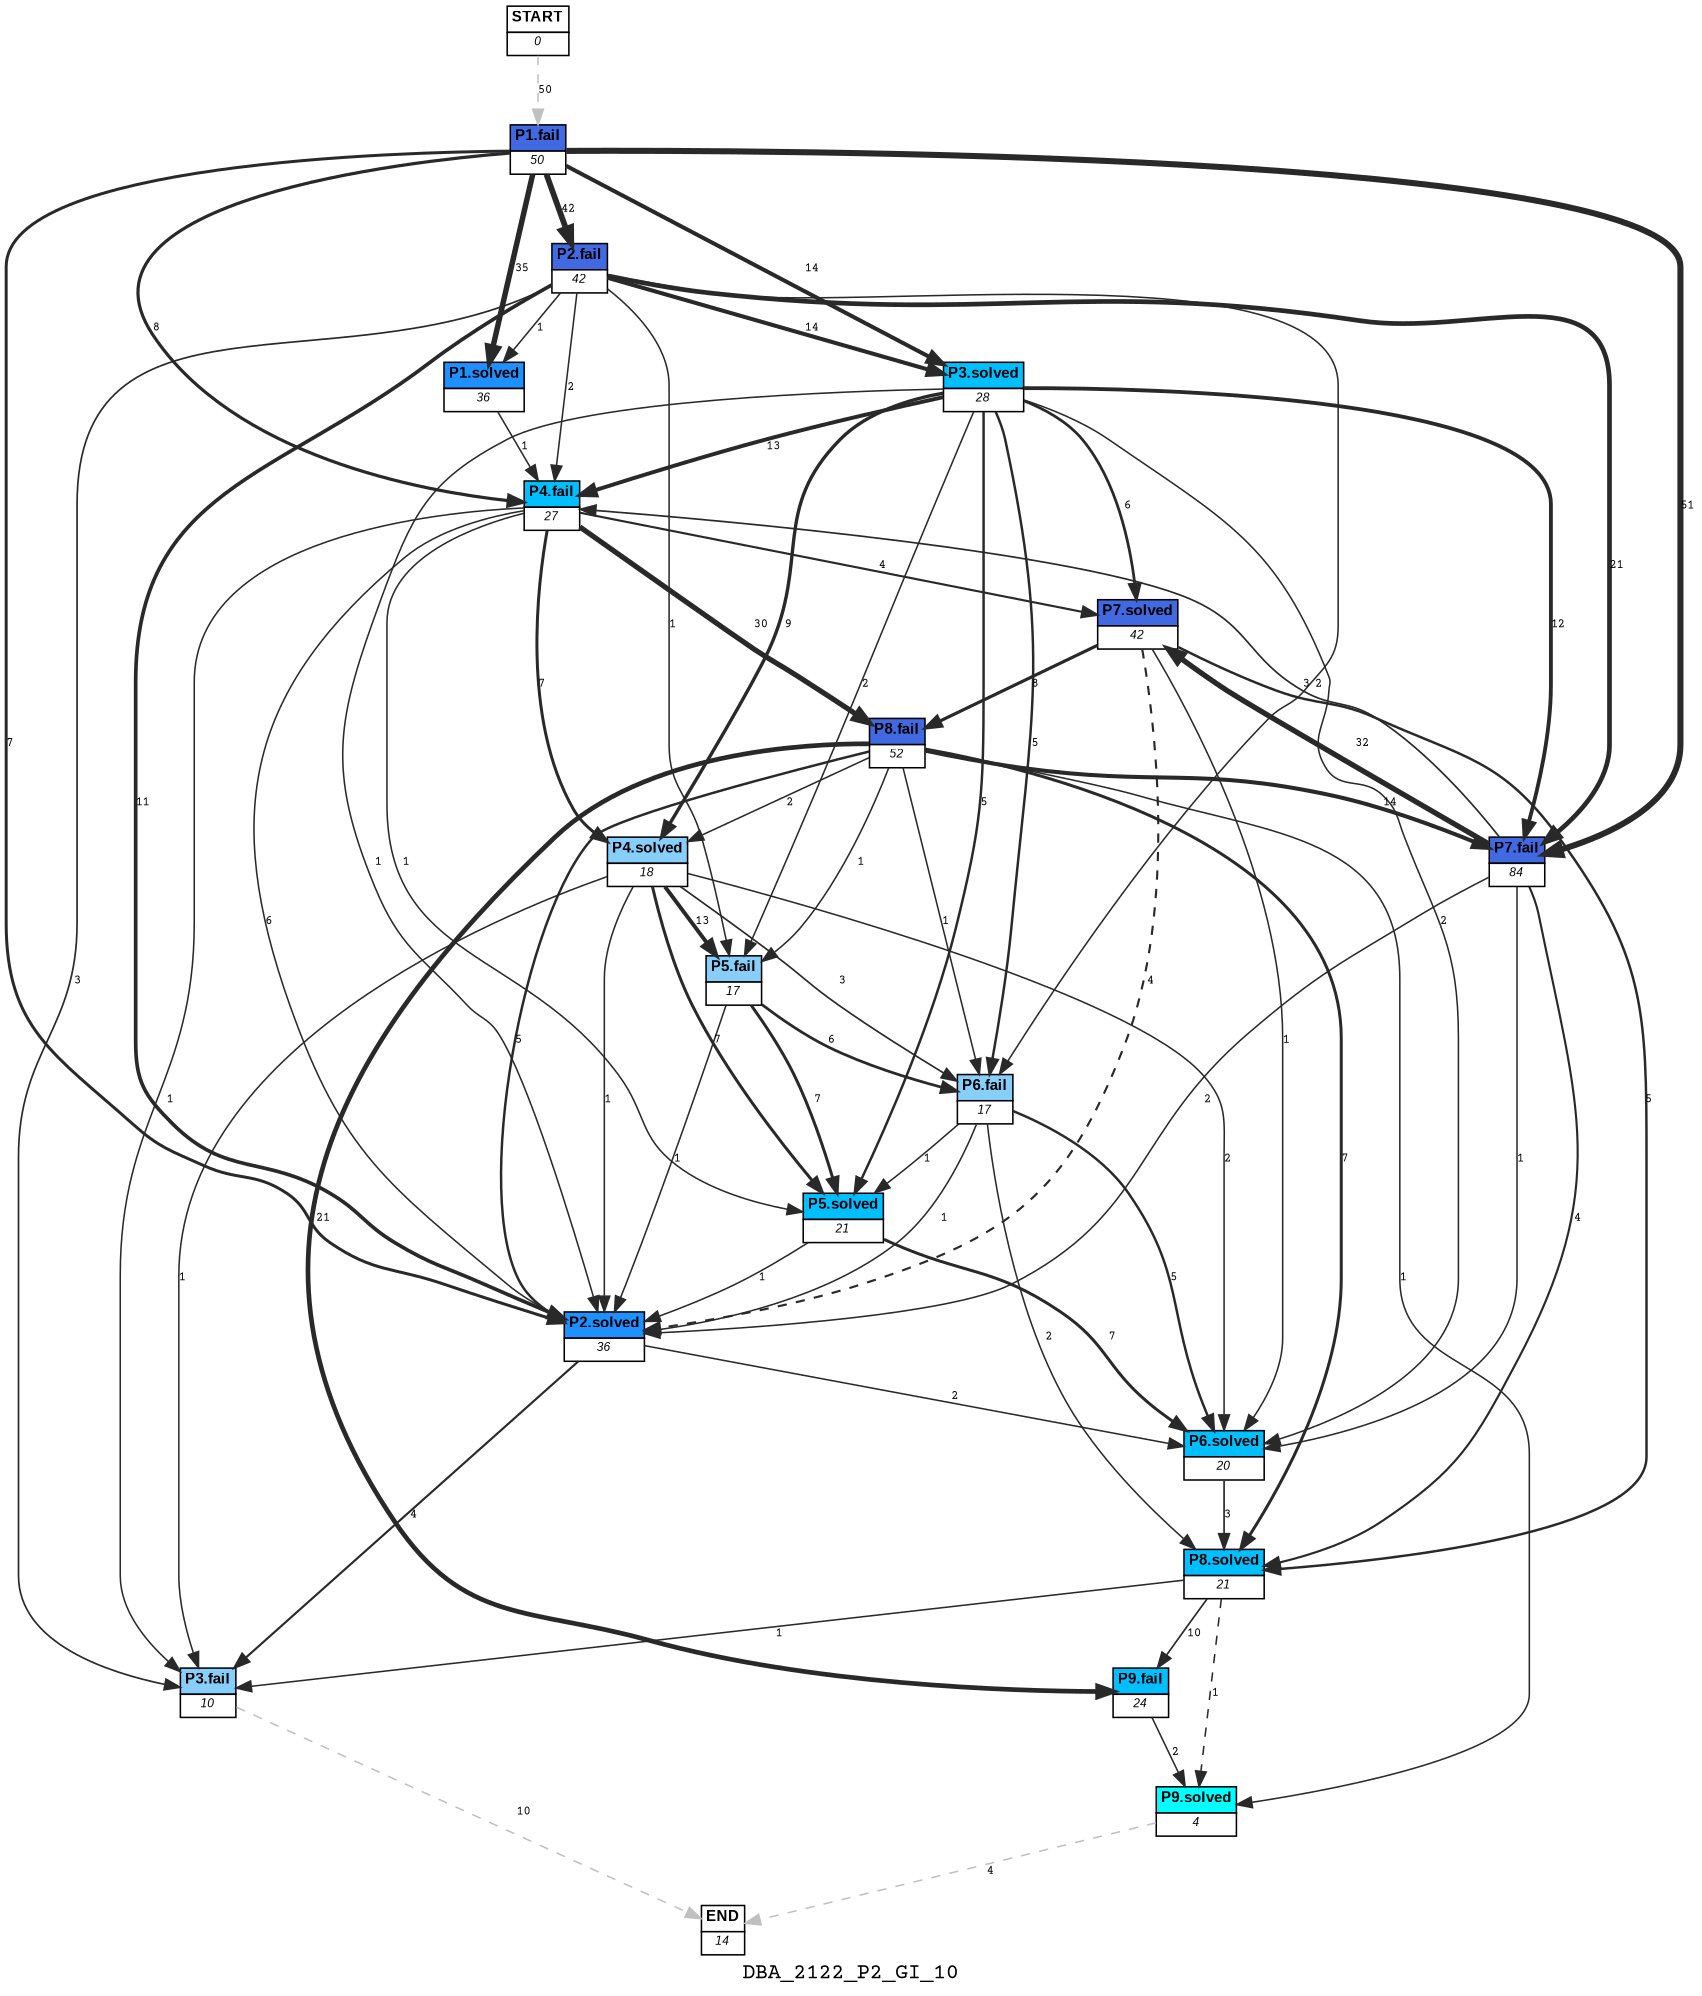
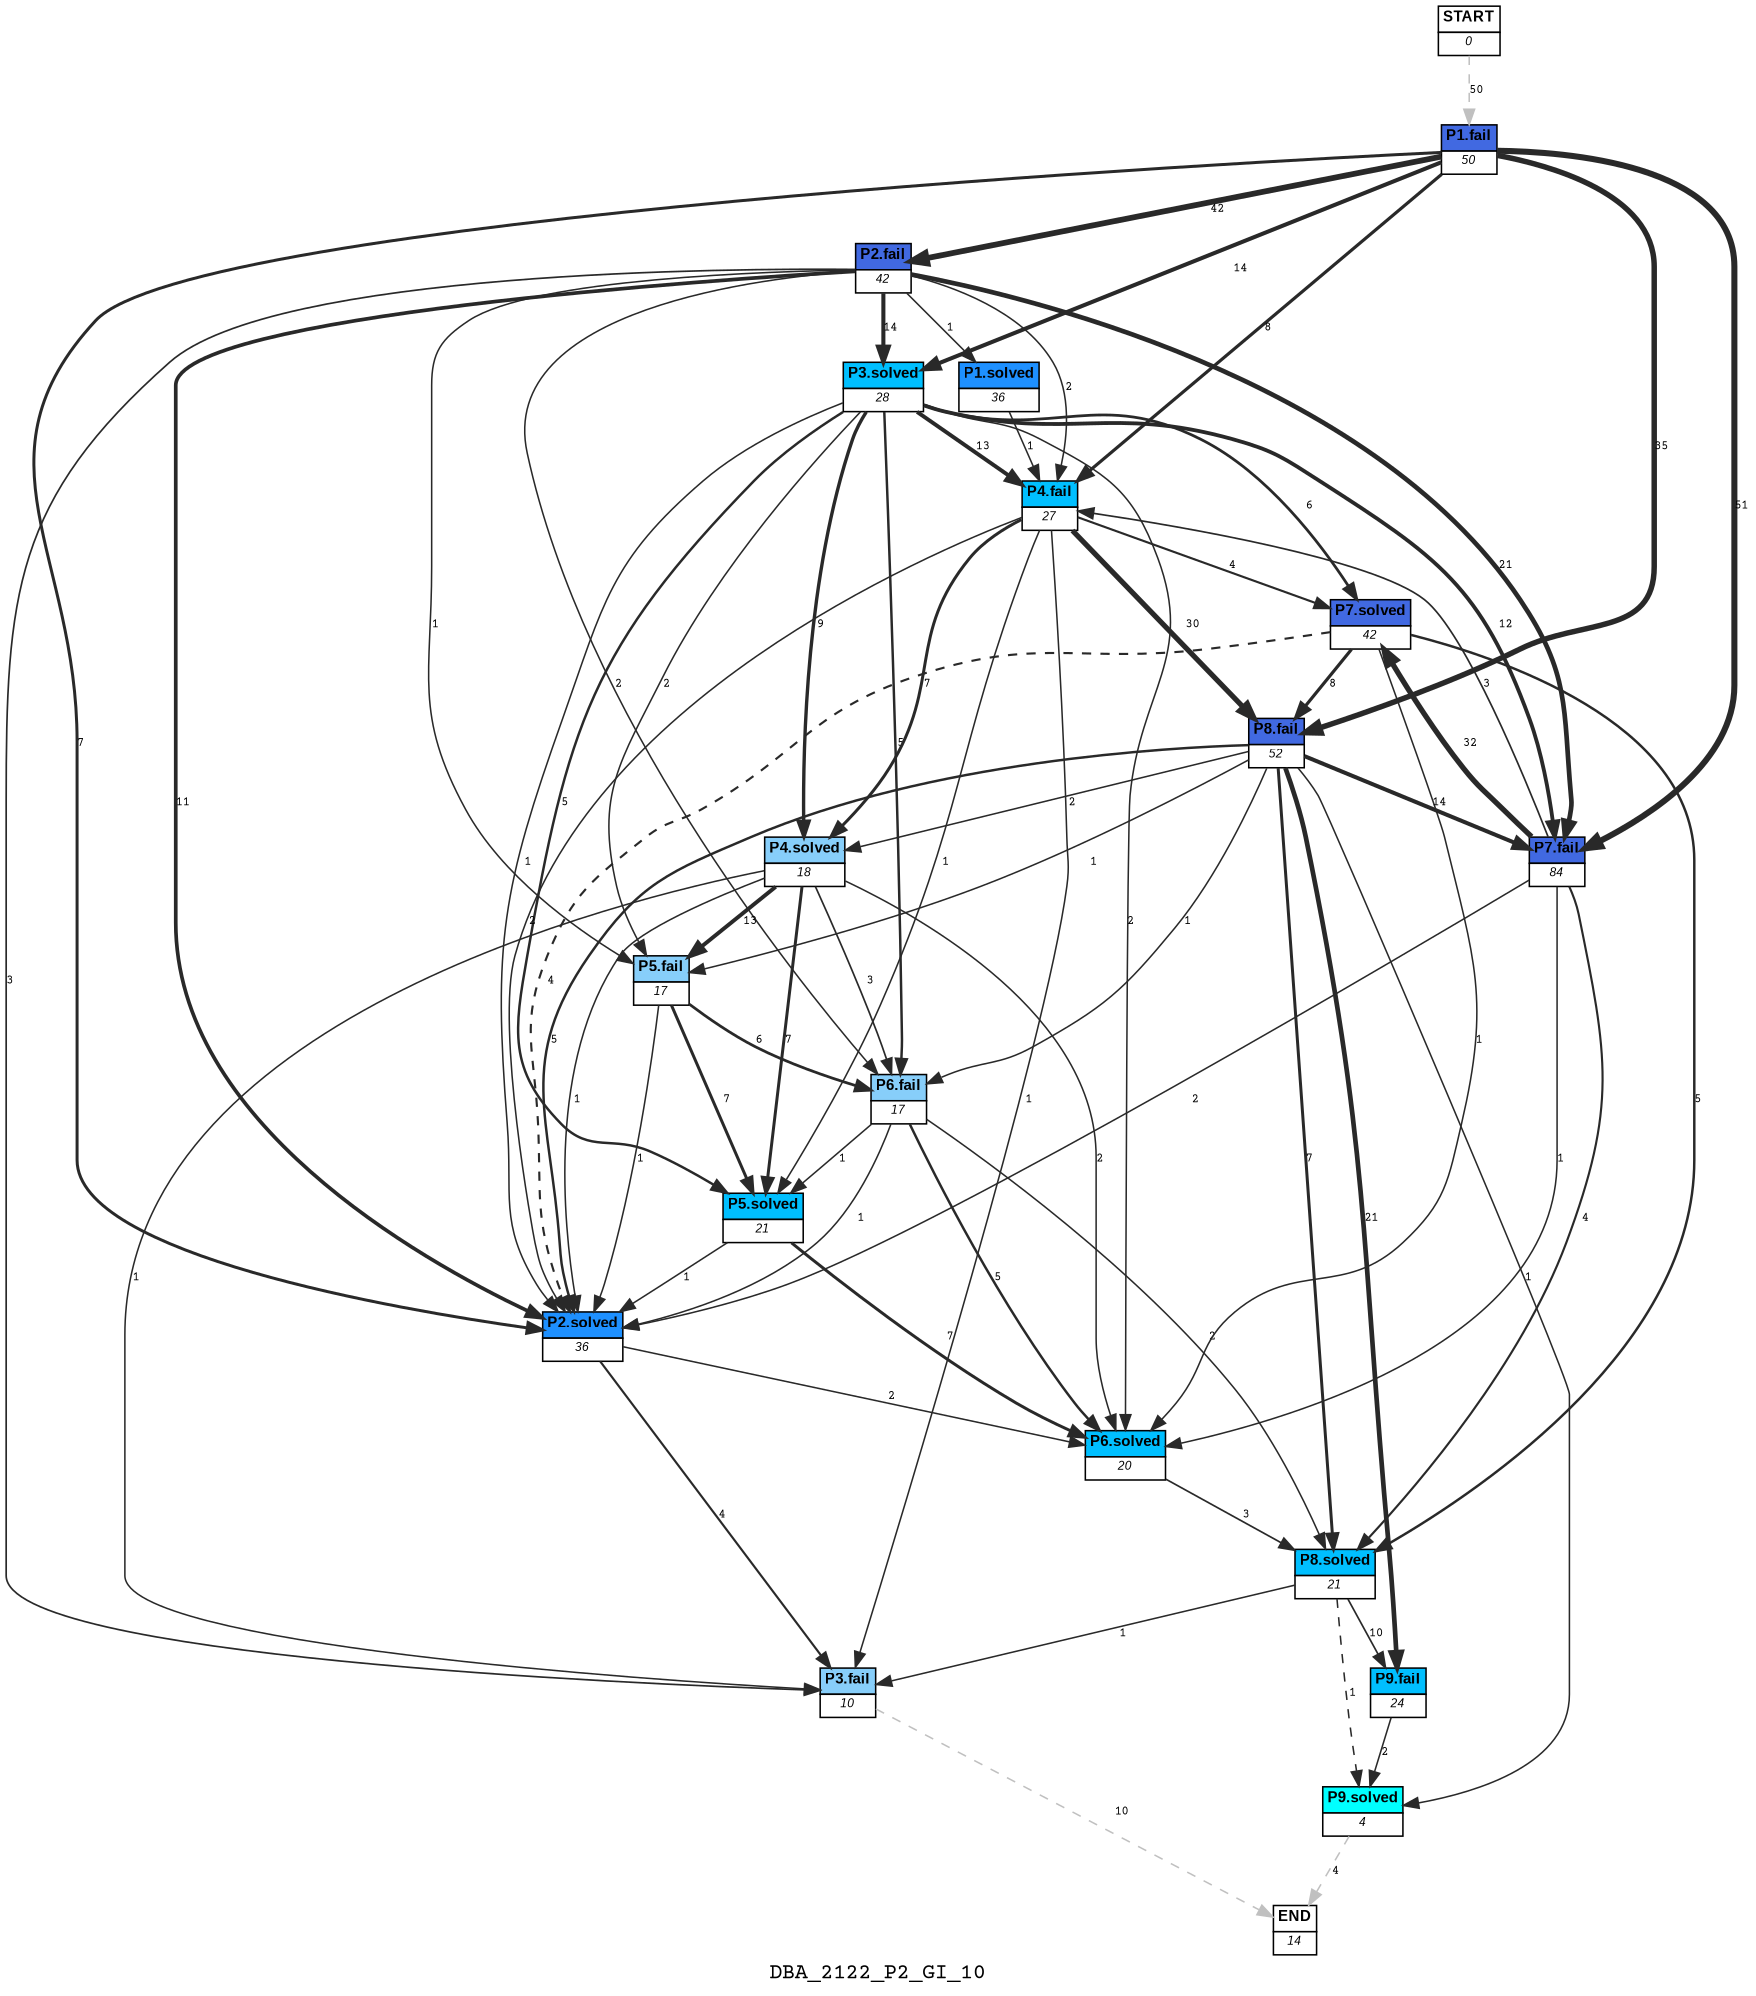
edge "P1.fail" -> "P1.solved": now "P1.fail" -> "P8.fail"
edge "P4.fail" -> "P2.solved": label "6" -> "2"
